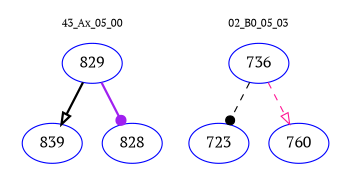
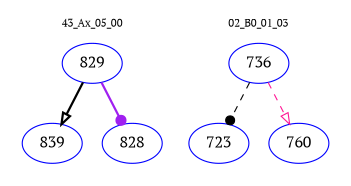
cluster "02_B0_05_03": label "02_B0_05_03" -> "02_B0_01_03"
